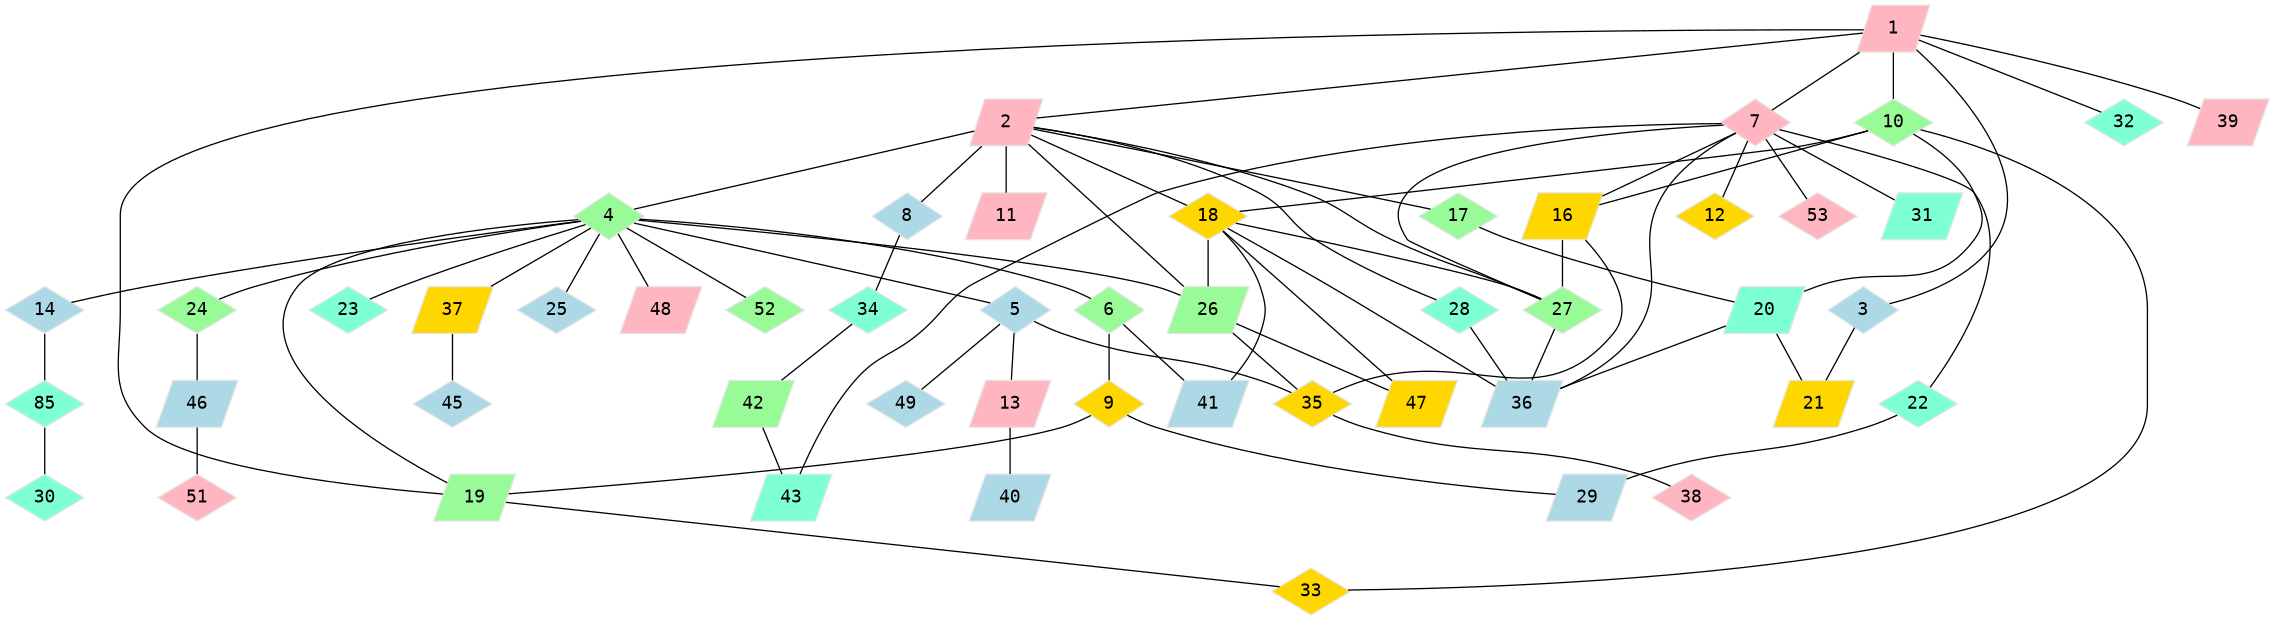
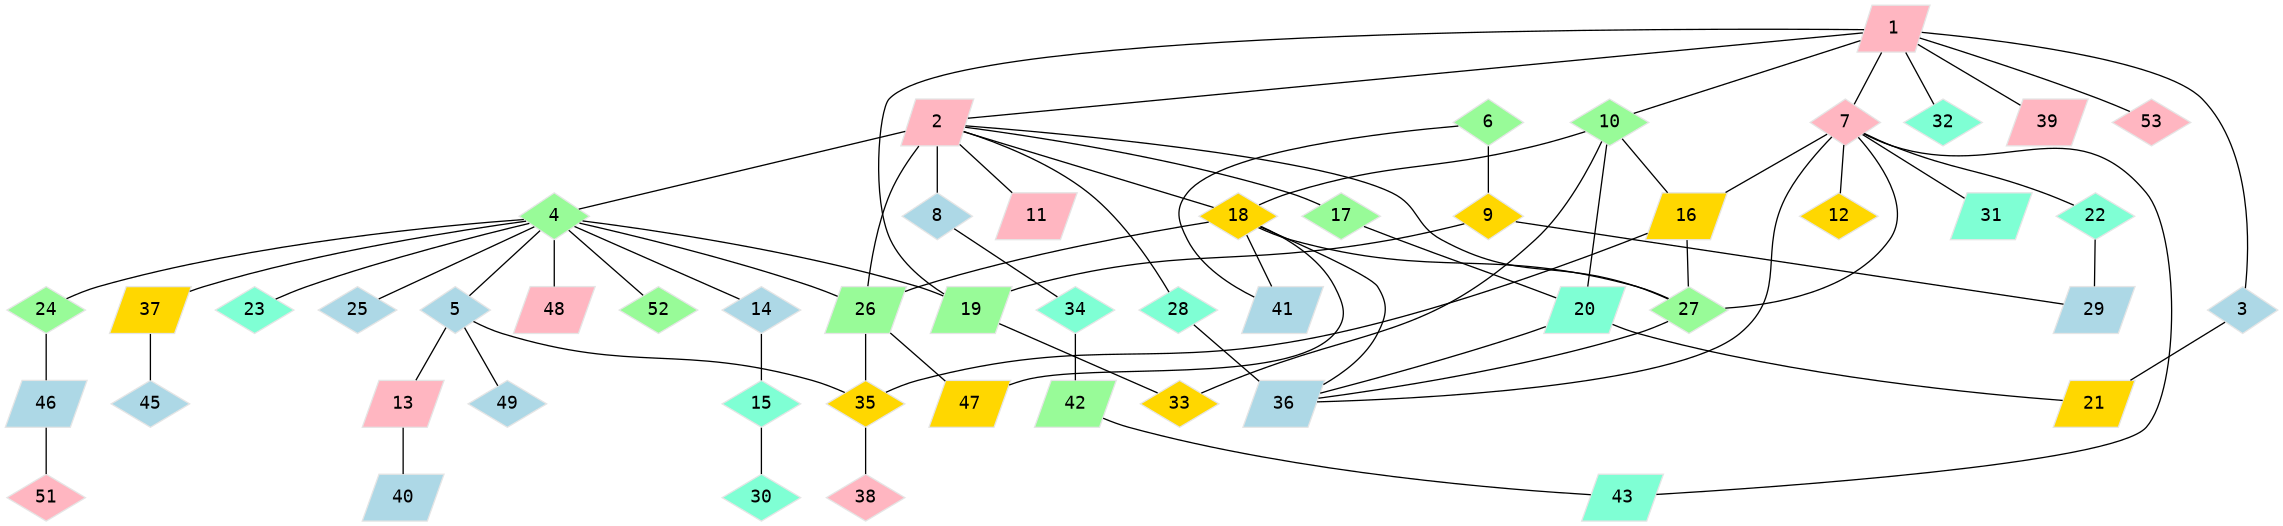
edge "7" -- "53": now "1" -- "53"
edge "4" -- "6": removed
node "85": label "85" -> "15"
